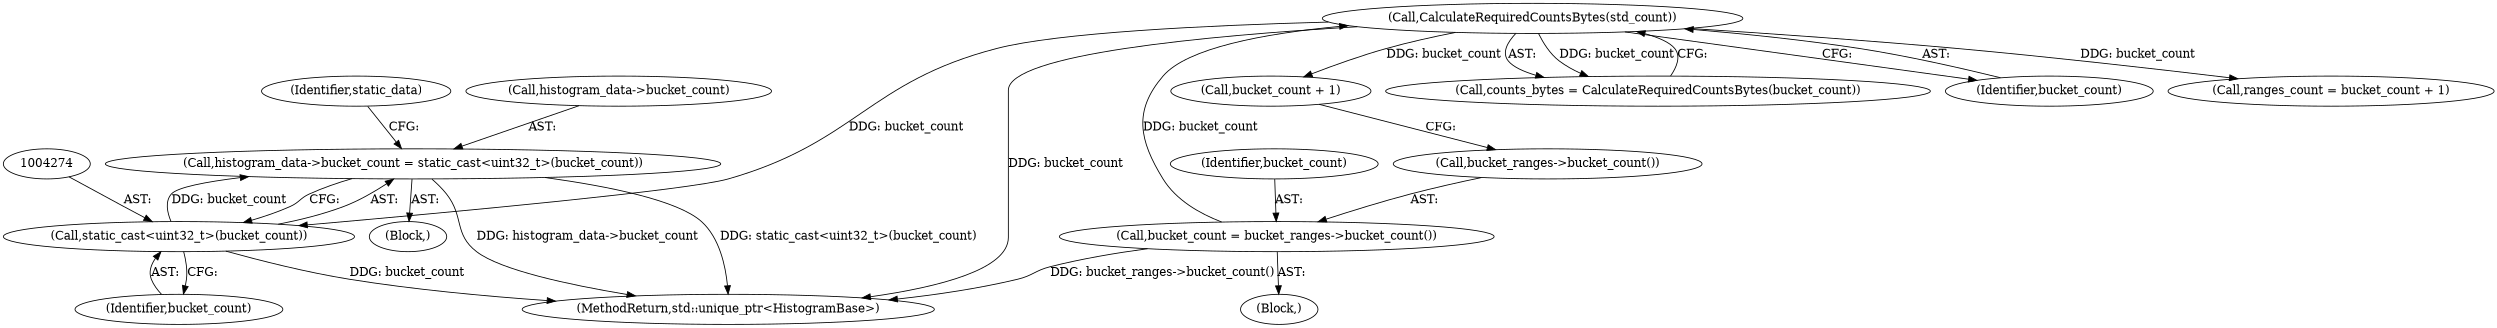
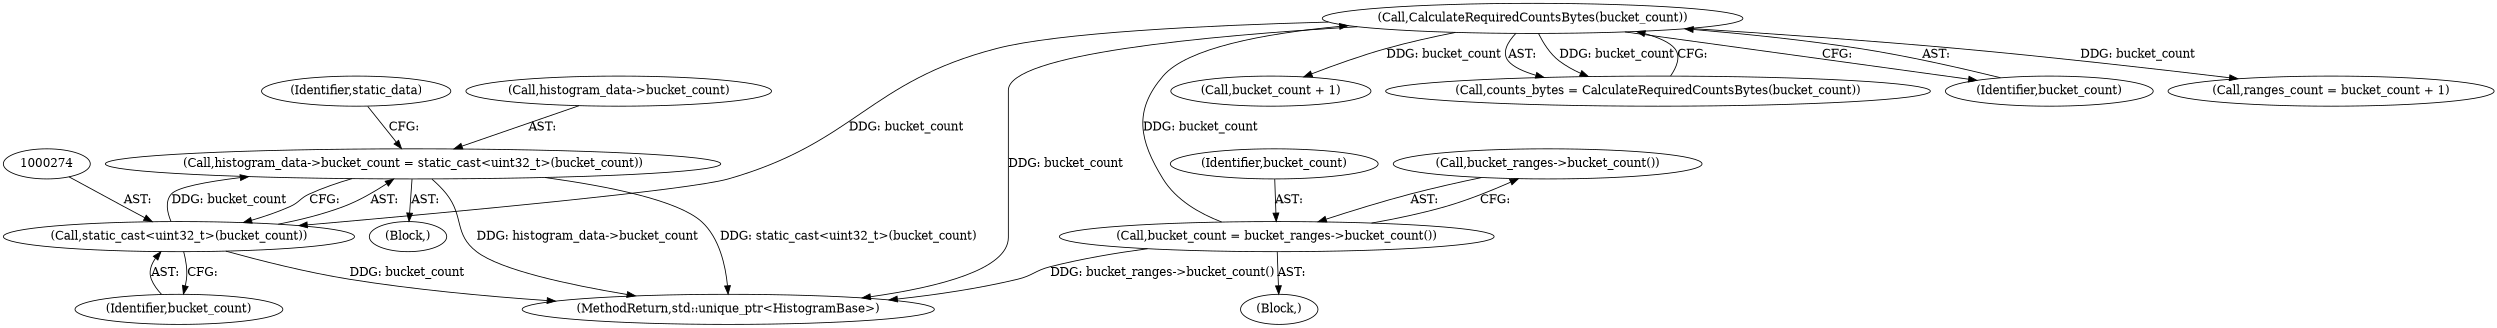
node "(Call,CalculateRequiredCountsBytes(std_count))": label "(Call,CalculateRequiredCountsBytes(std_count))" -> "(Call,CalculateRequiredCountsBytes(bucket_count))"
edge "(Call,bucket_count + 1)" -> "(Call,bucket_ranges->bucket_count())": now "(Call,bucket_count = bucket_ranges->bucket_count())" -> "(Call,bucket_ranges->bucket_count())"
node "1004274": label "1004274" -> "1000274"
